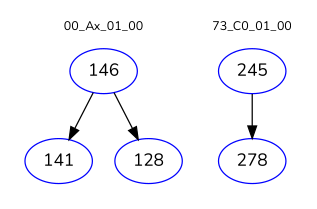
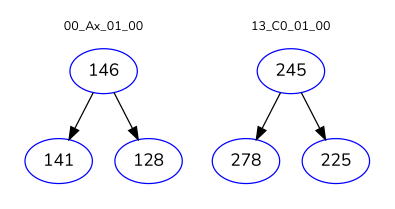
cluster "73_C0_01_00": label "73_C0_01_00" -> "13_C0_01_00"
node "225": added
